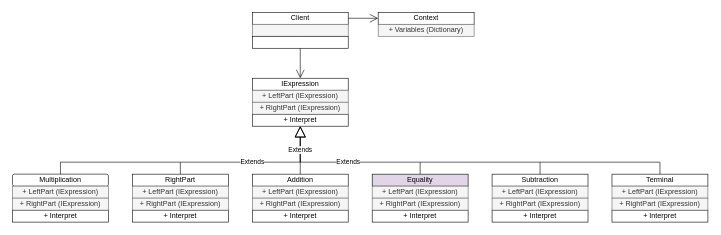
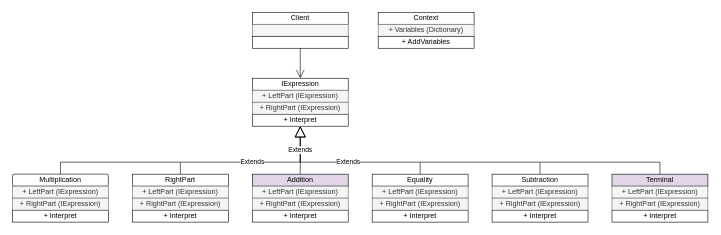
edge "Client" -> "Context": removed
node "+ AddVariables": added
node "Addition": fillcolor #ffffff -> #e1d5e7
node "Equality": fillcolor #e1d5e7 -> #ffffff
node "Terminal": fillcolor #ffffff -> #e1d5e7
